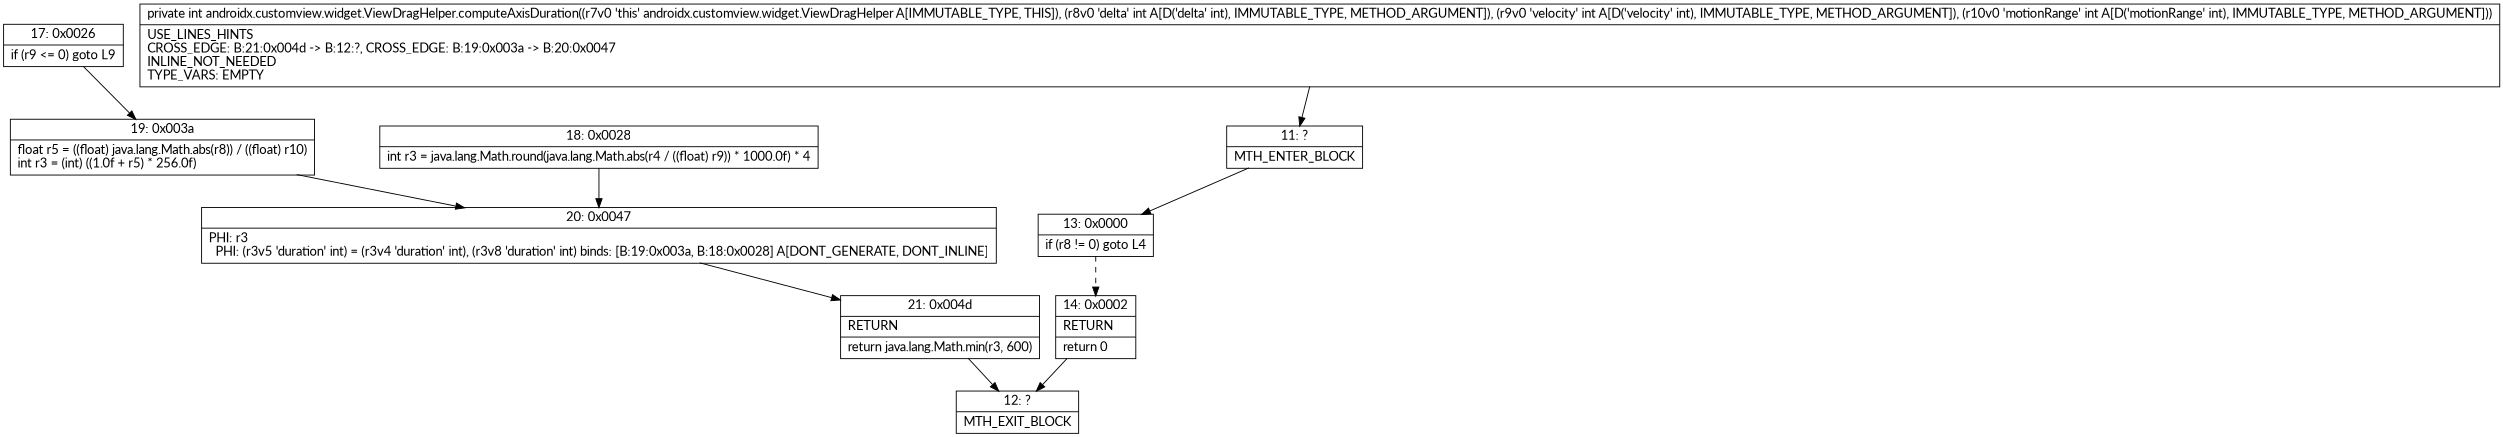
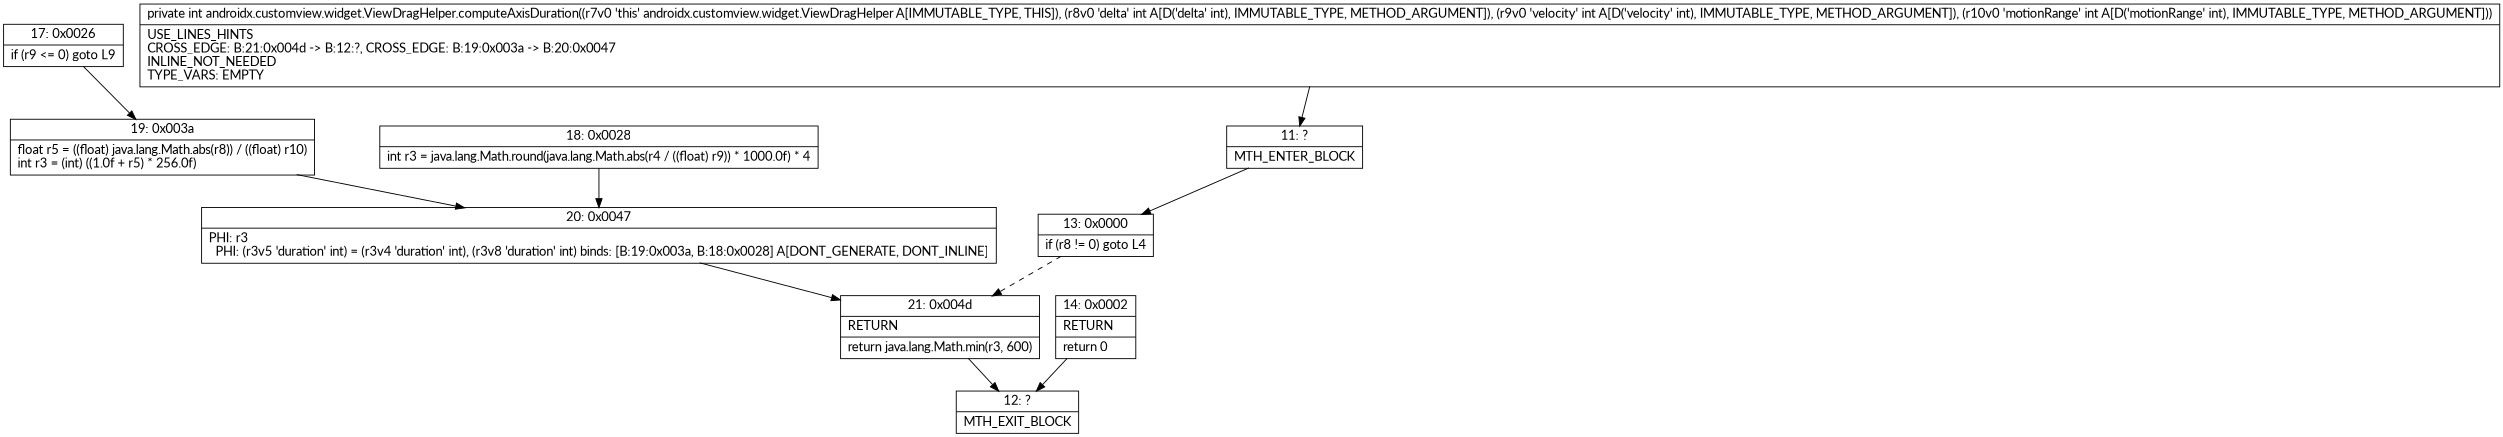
edge "13: 0x0000" -> "14: 0x0002": now "13: 0x0000" -> "21: 0x004d"
